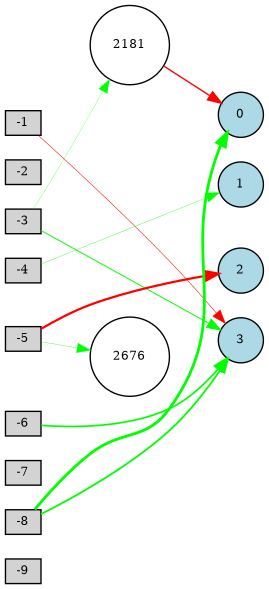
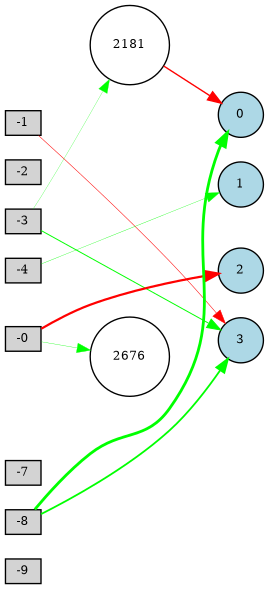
node "-5": label "-5" -> "-0"
node "-6": removed
